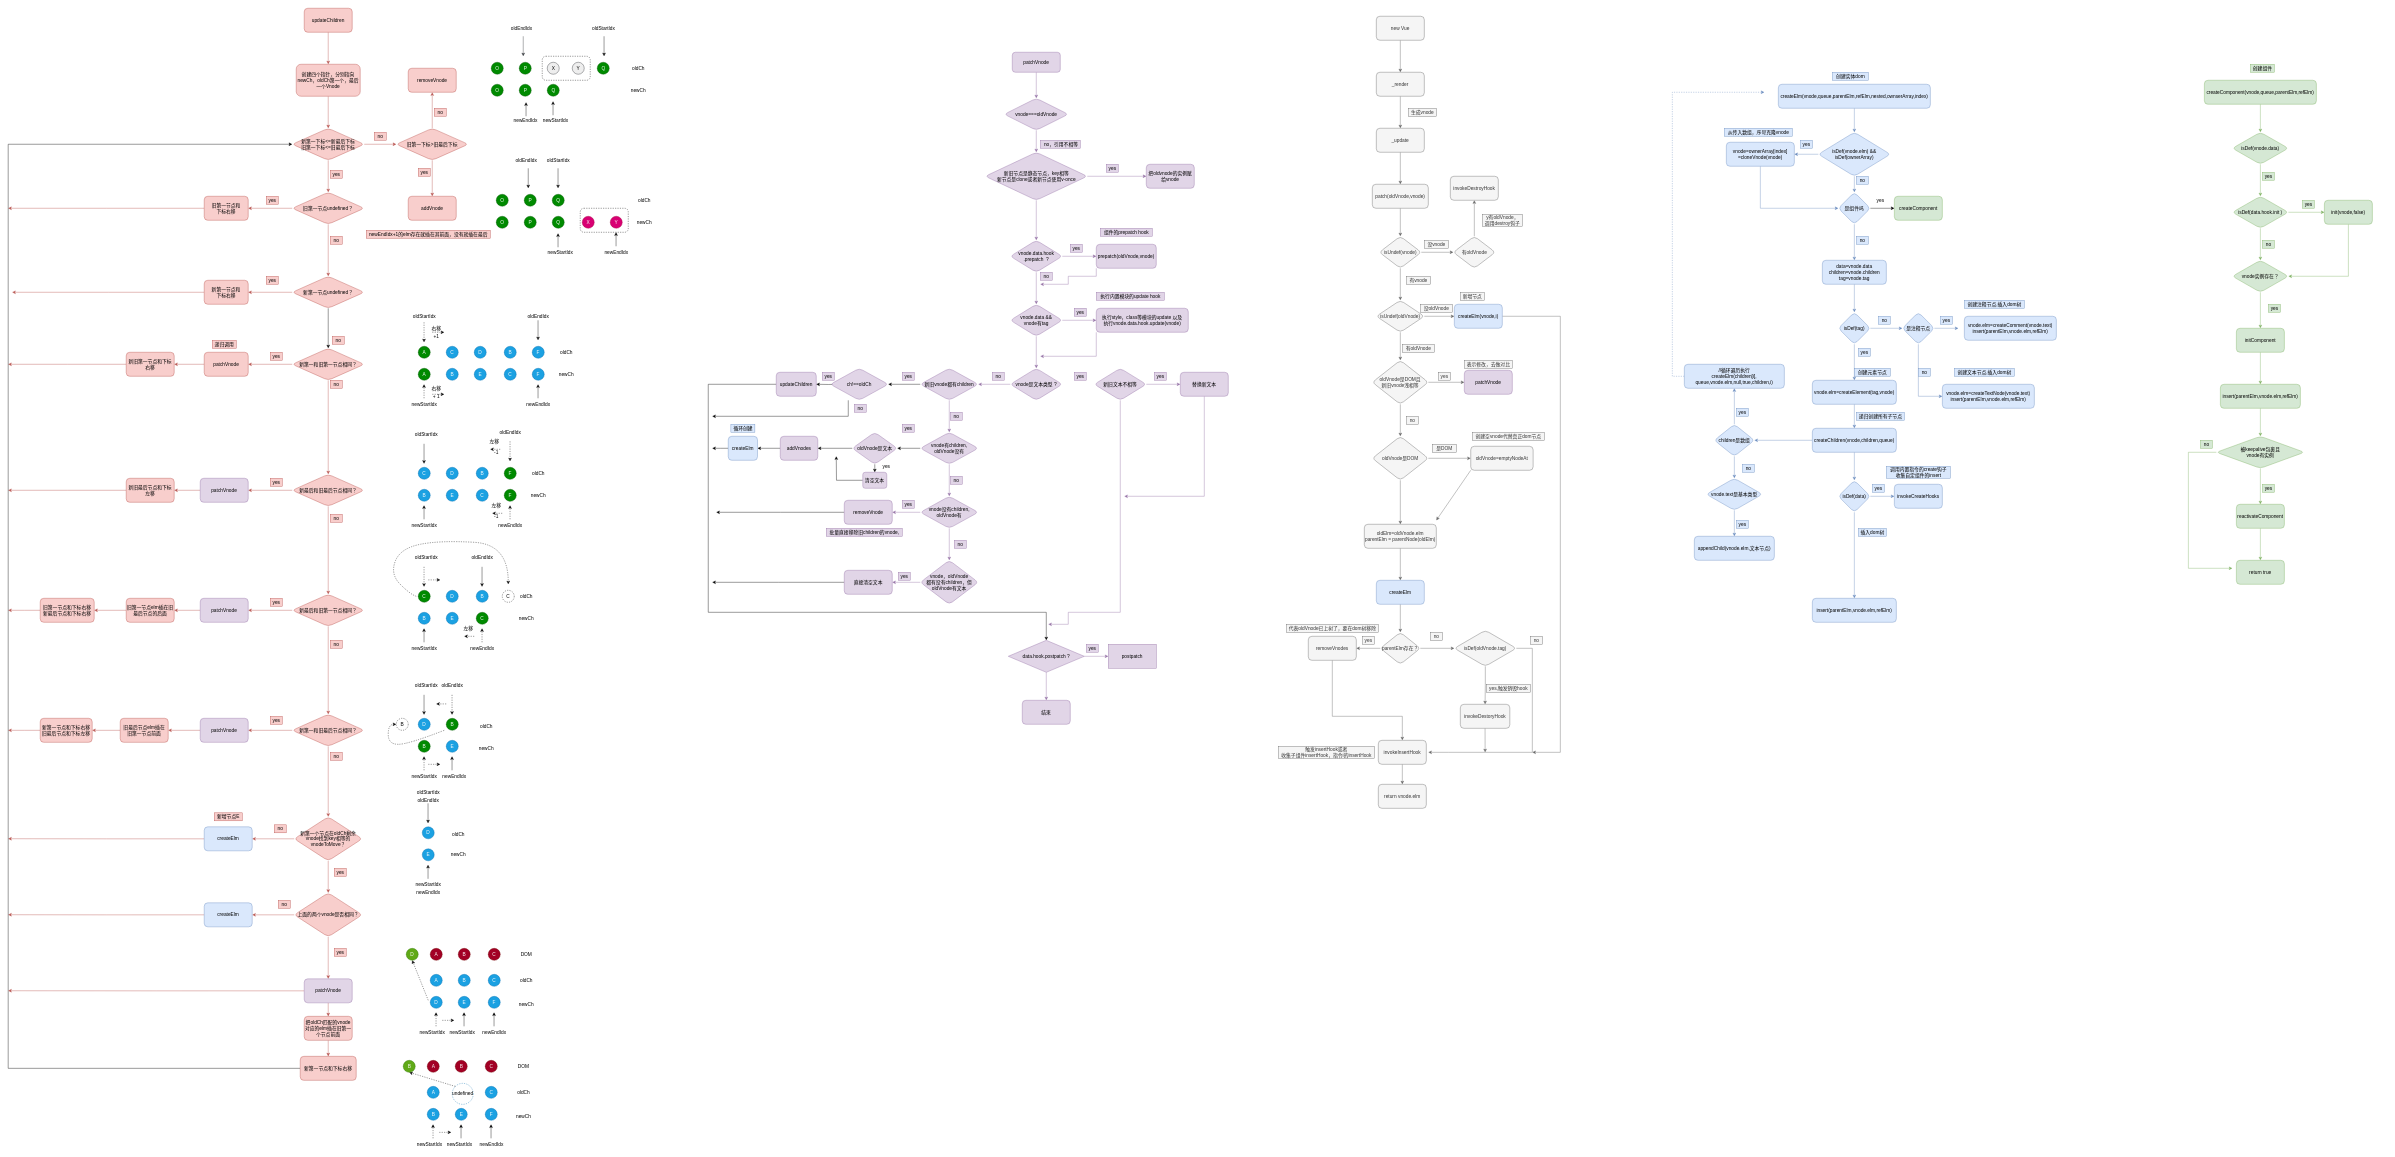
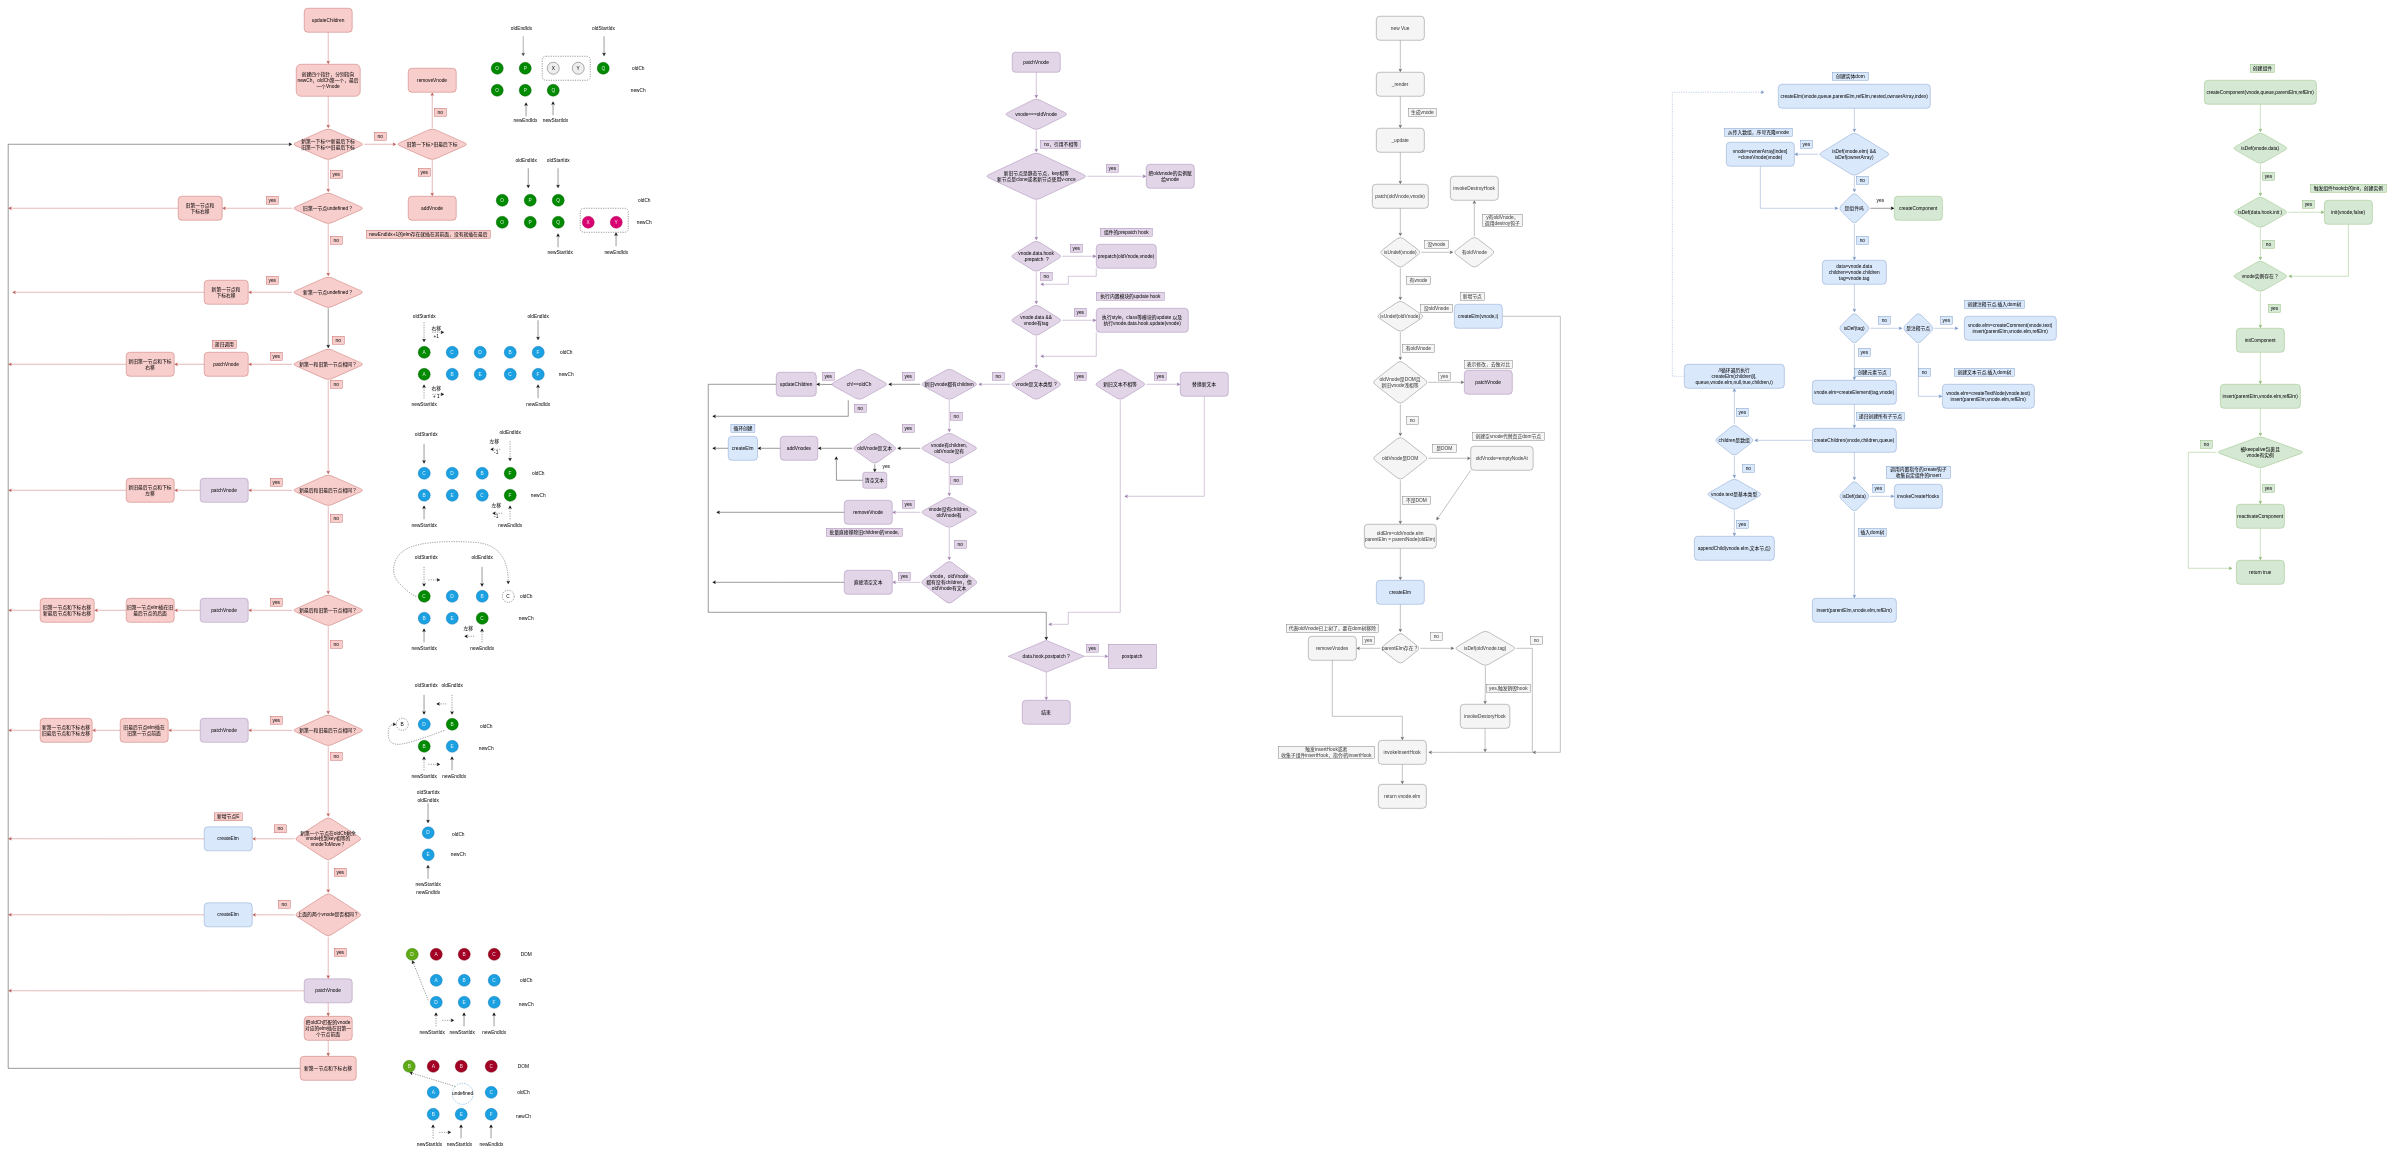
node "触发组件hook中的init，创建实例": added
node "旧第一节点和 下标右移": moved (226, 208) -> (200, 208)
edge "isUndef(oldVnode)" -> "createElm(vnode,i)": removed
node "不是DOM": added
